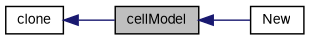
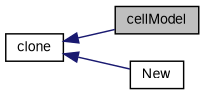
edge "New" -> "cellModel": now "New" -> "clone"
